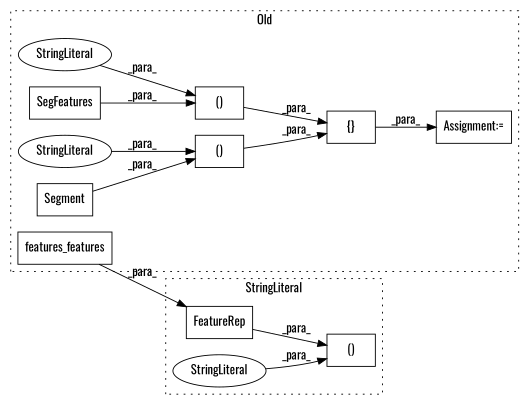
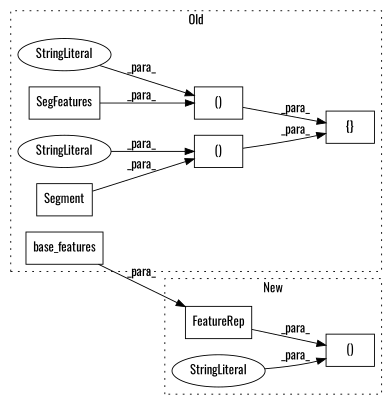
node "Assignment:=": removed
node "features_features": label "features_features" -> "base_features"
cluster "StringLiteral": label "StringLiteral" -> "New"
